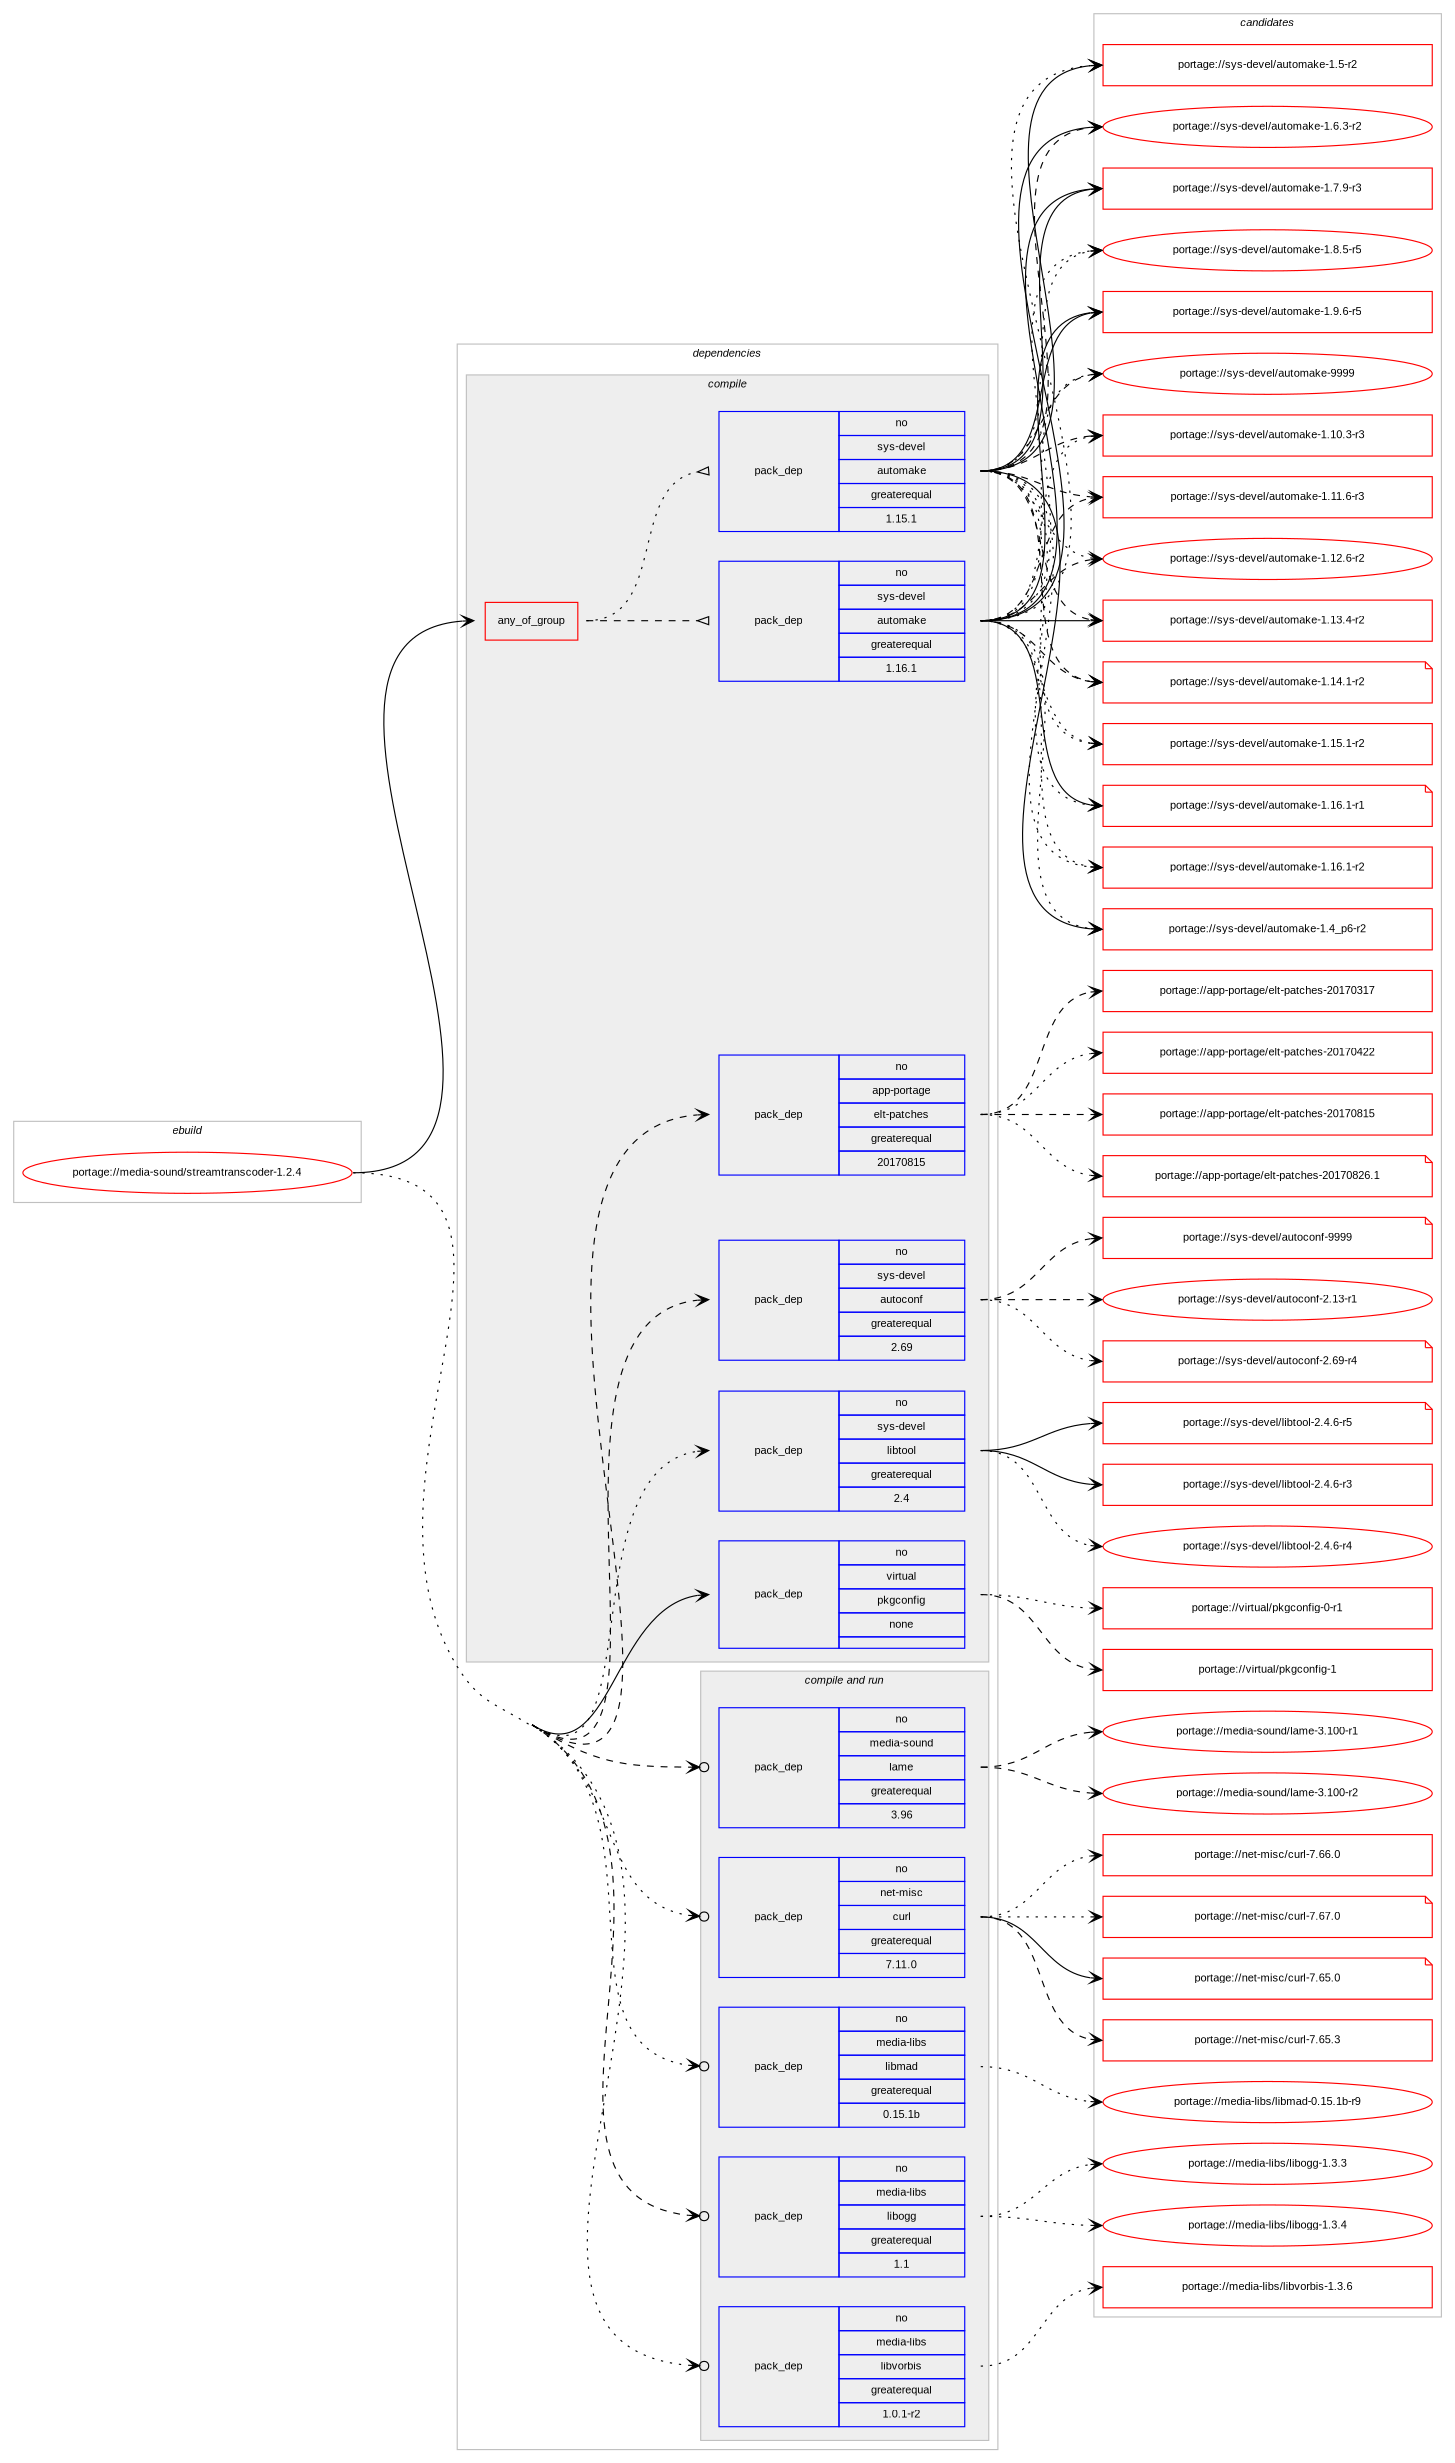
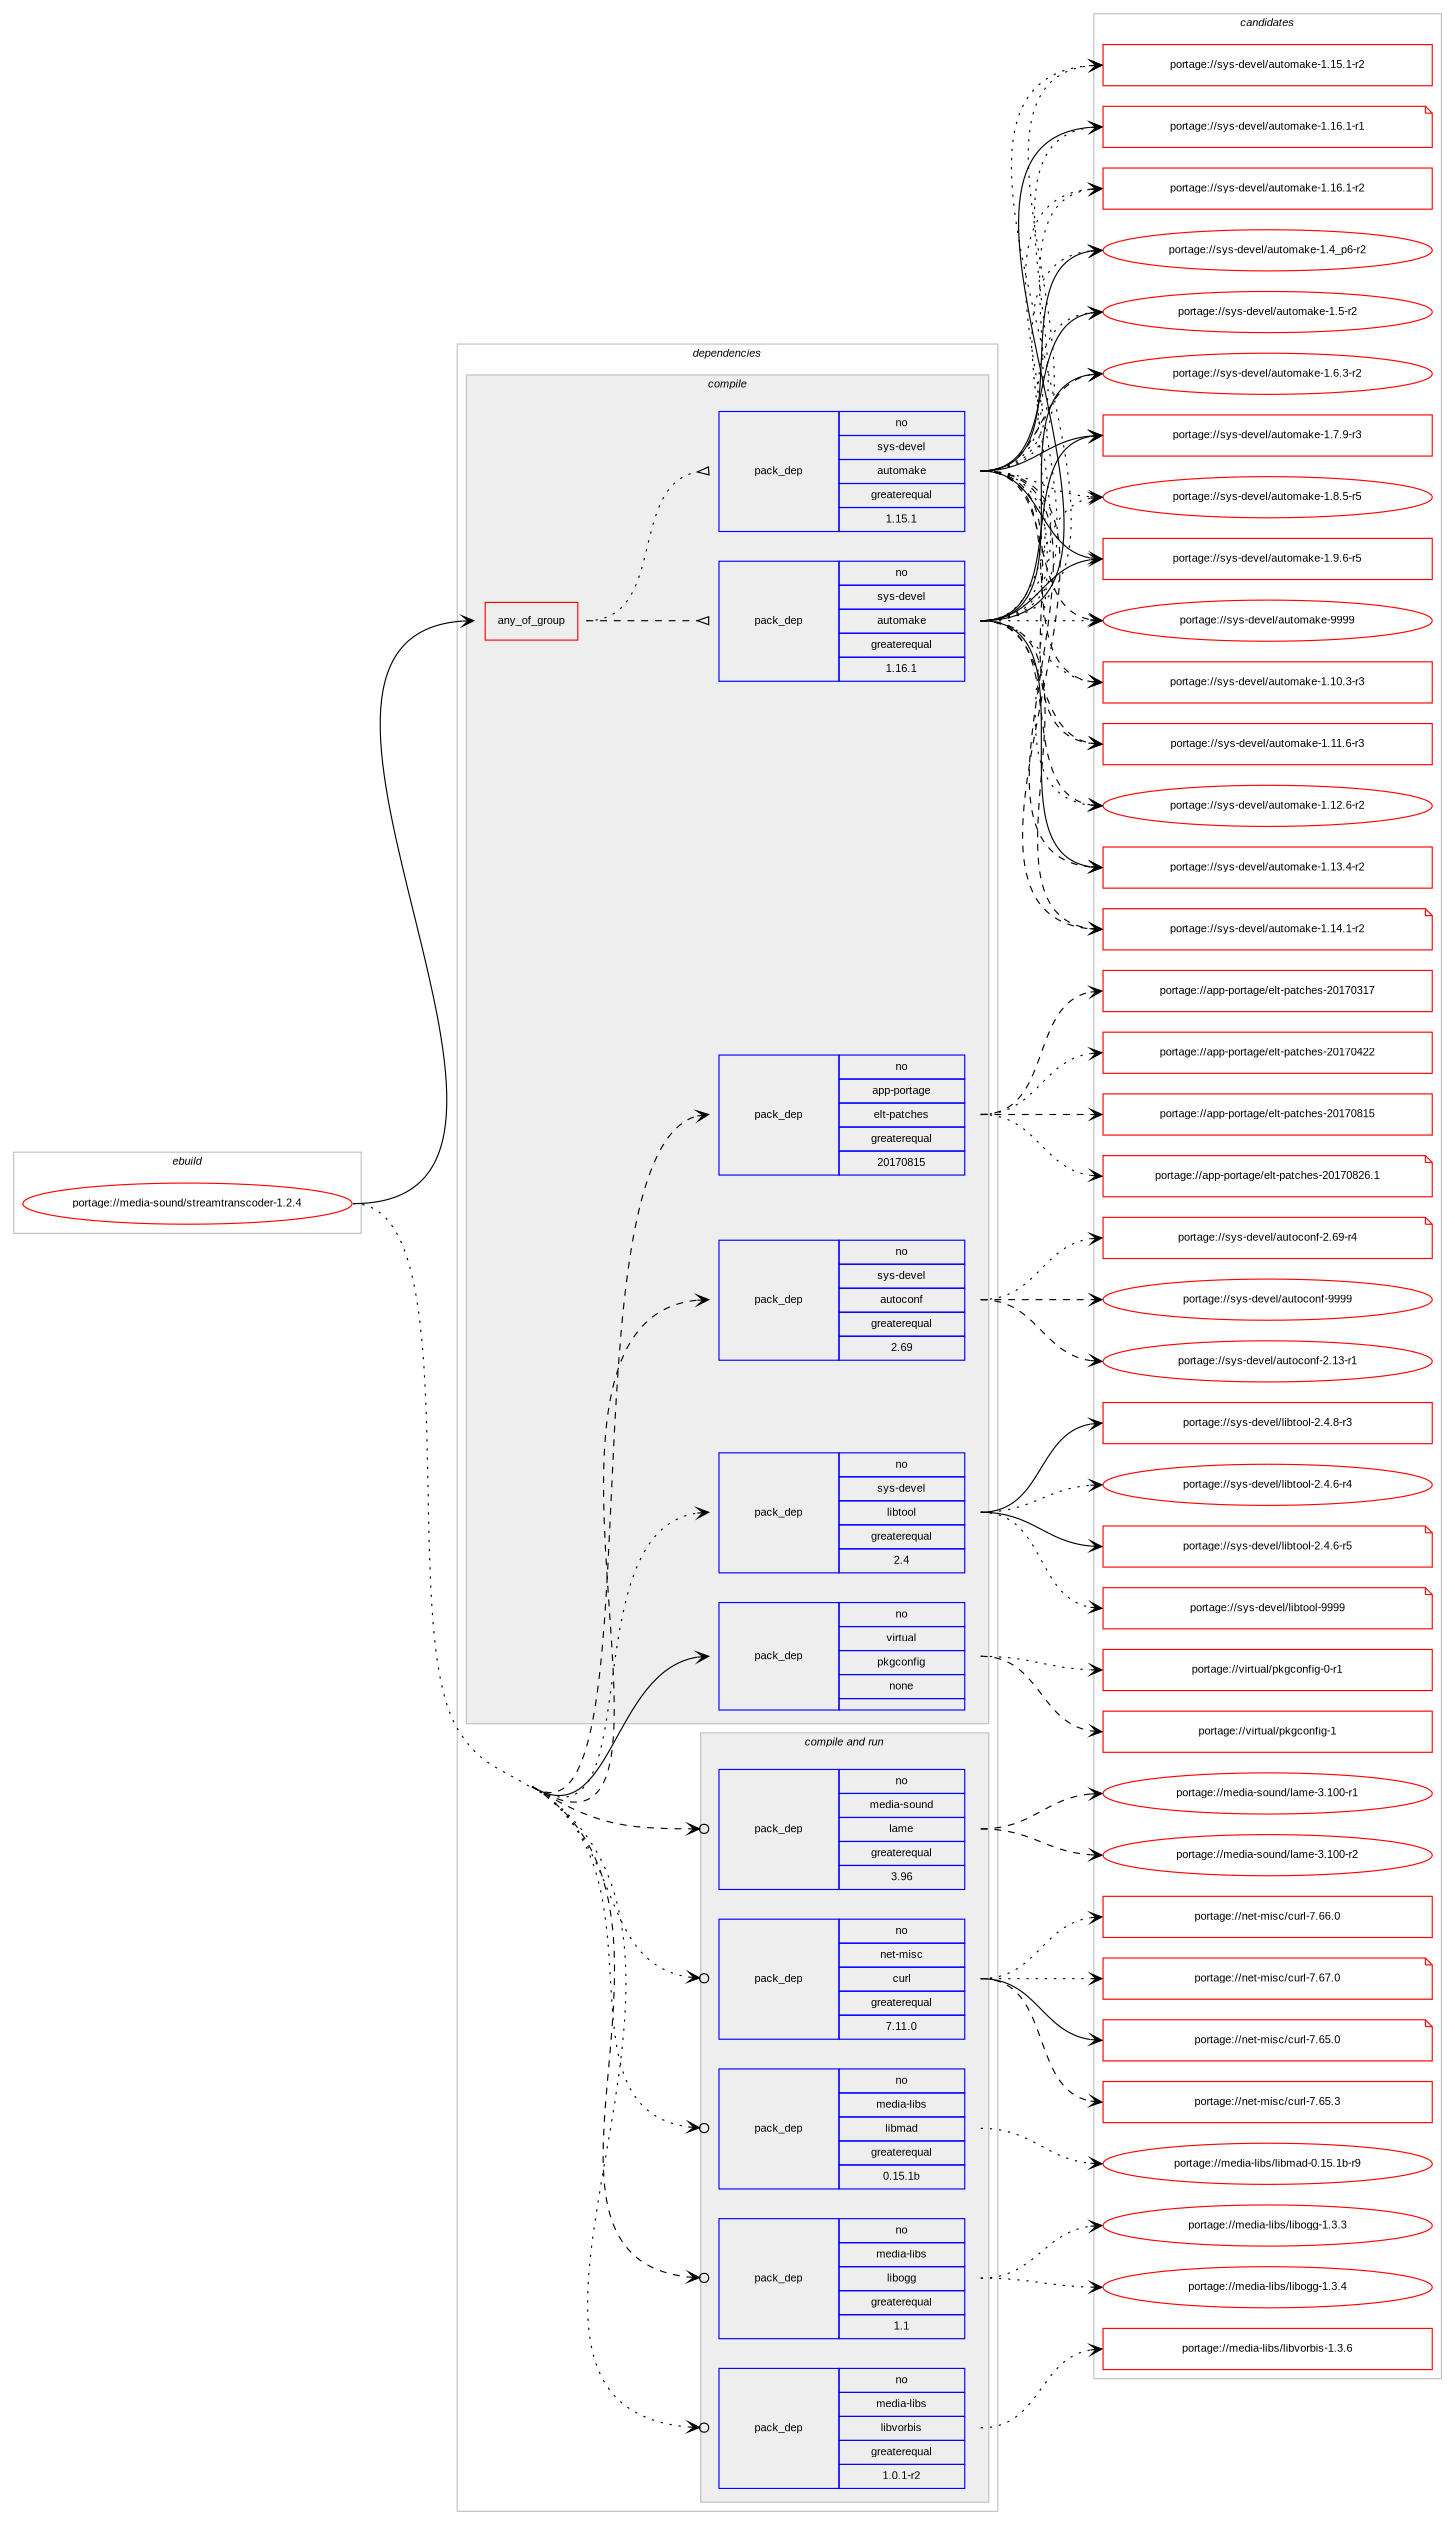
node "portage://sys-devel/automake-1.5-r2": shape box -> ellipse
node "portage://sys-devel/automake-1.4_p6-r2": shape box -> ellipse
node "portage://sys-devel/autoconf-9999": shape note -> ellipse
node "portage://sys-devel/libtool-2.4.6-r3": label "portage://sys-devel/libtool-2.4.6-r3" -> "portage://sys-devel/libtool-2.4.8-r3"
node "portage://sys-devel/libtool-9999": added
